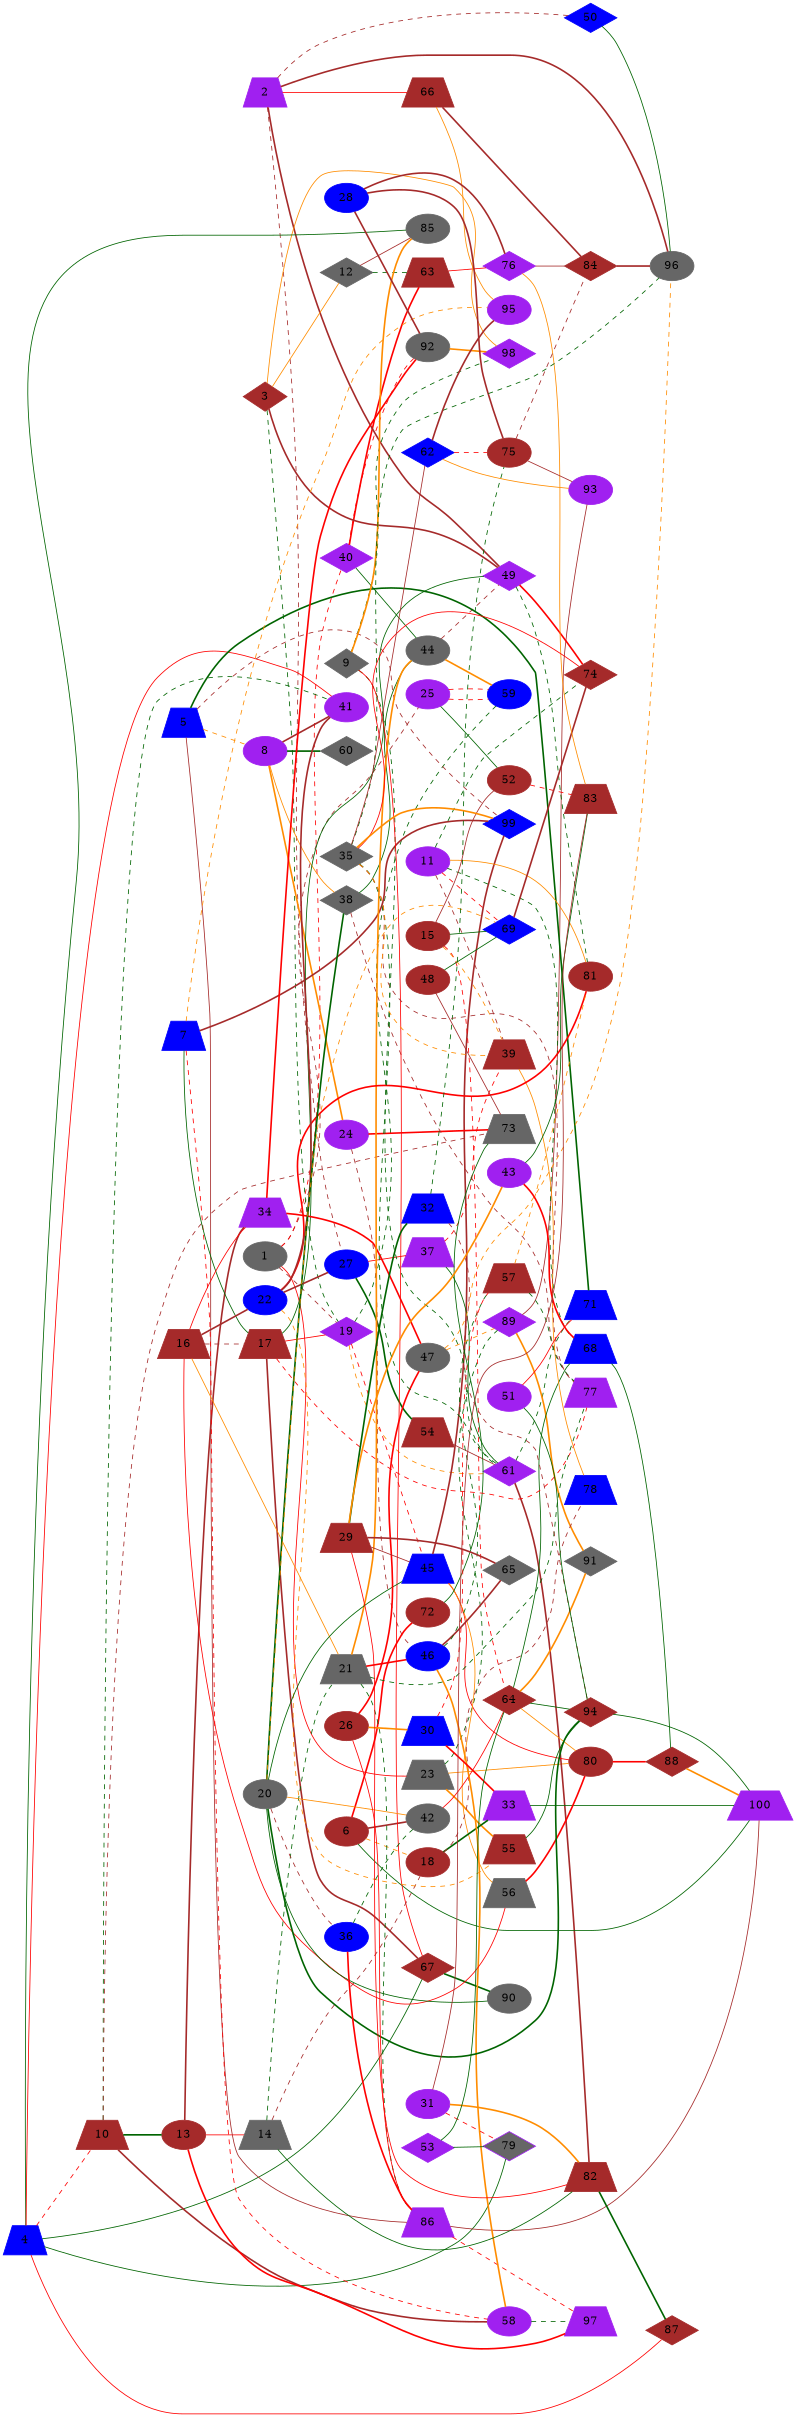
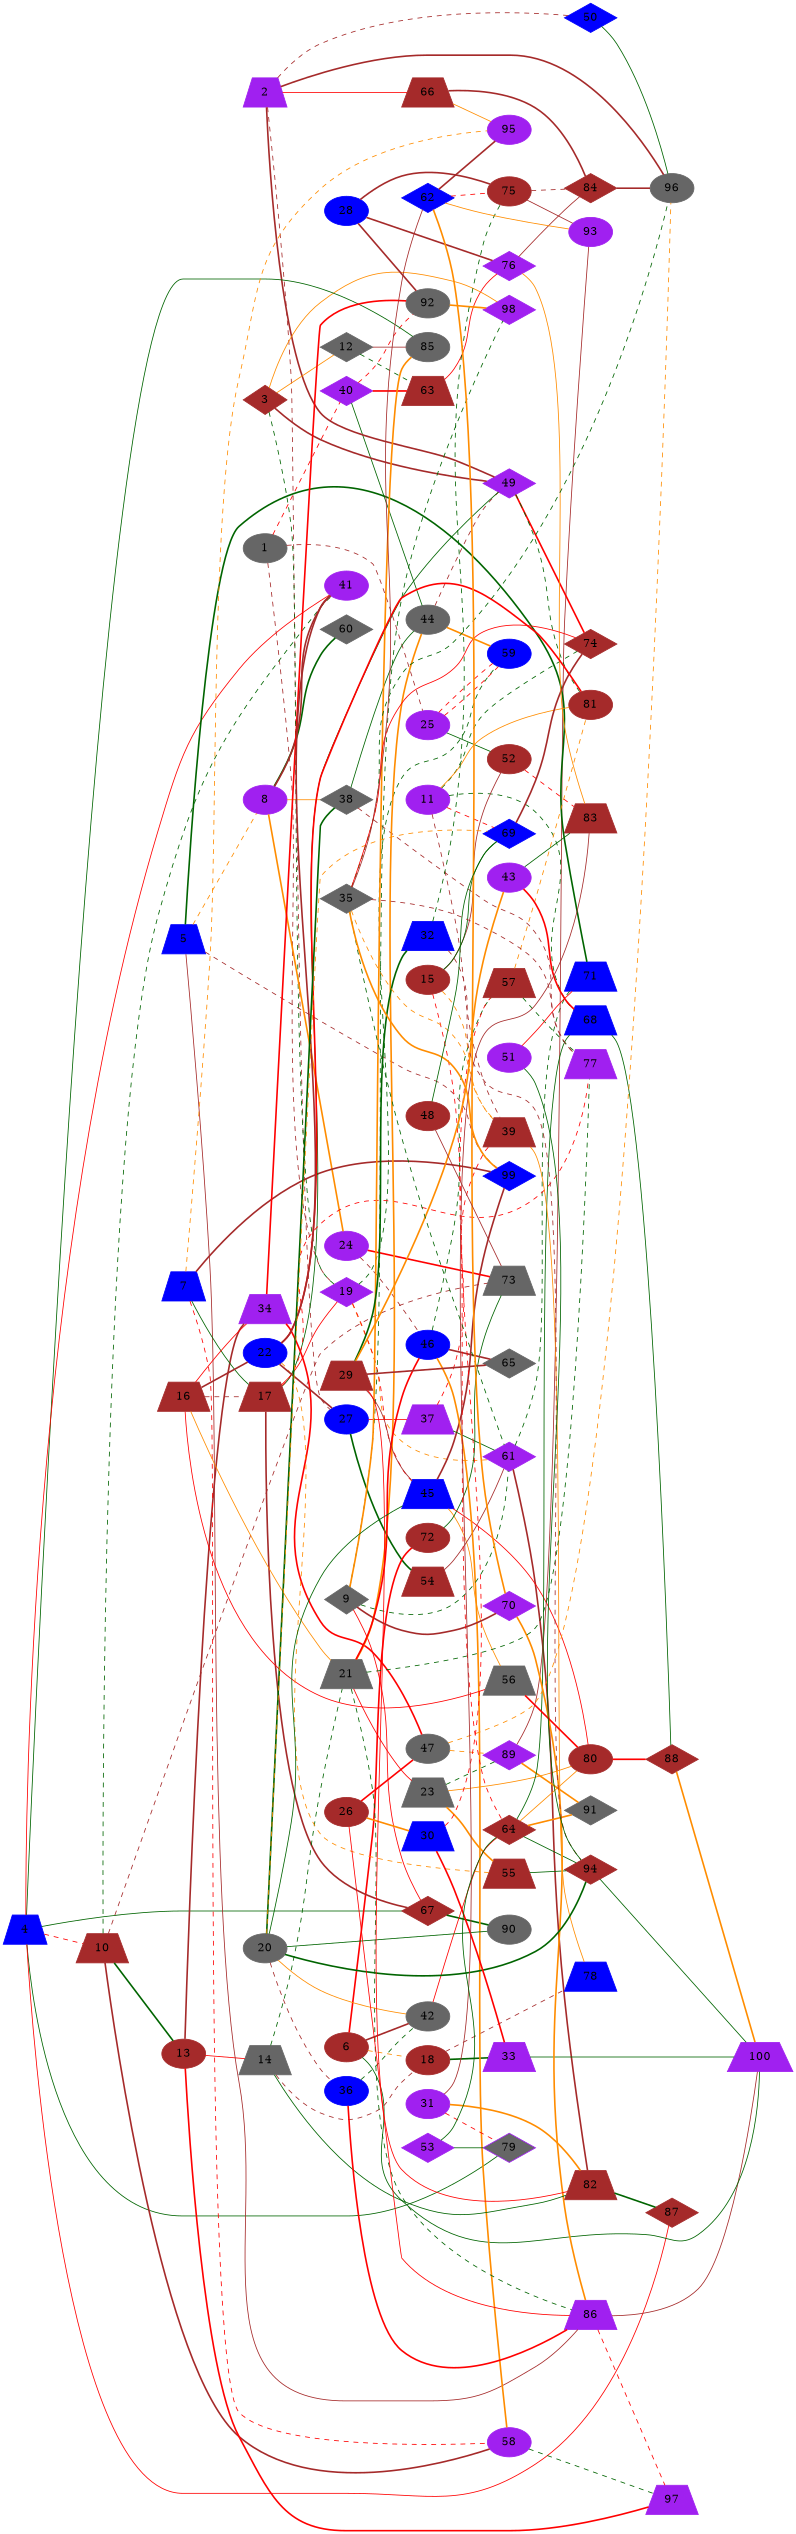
edge "1" -- "23": now "21" -- "23"
node "70": added
